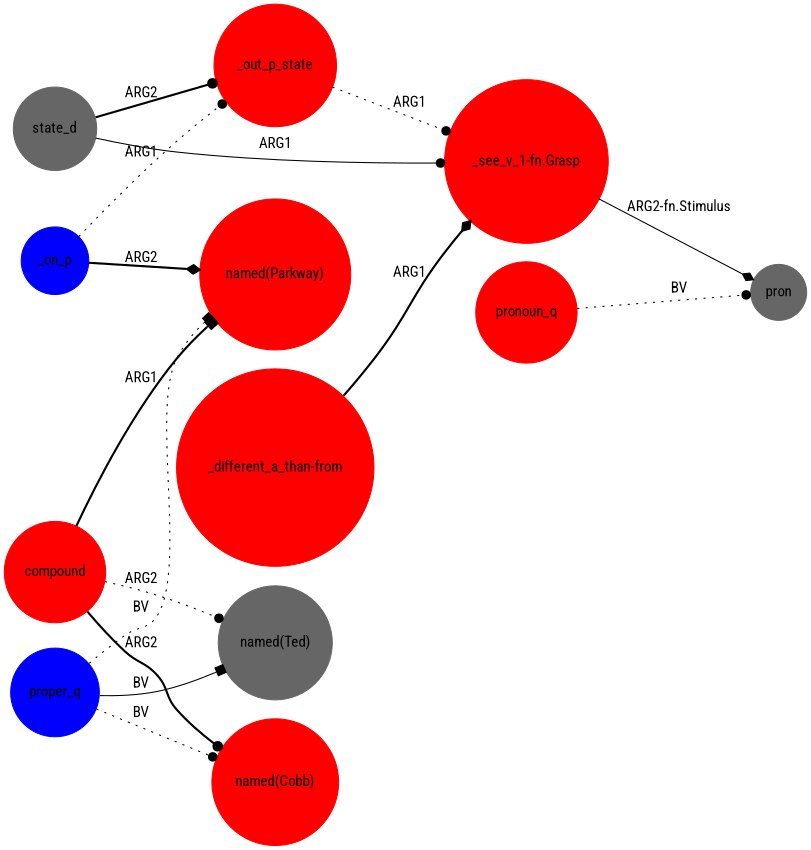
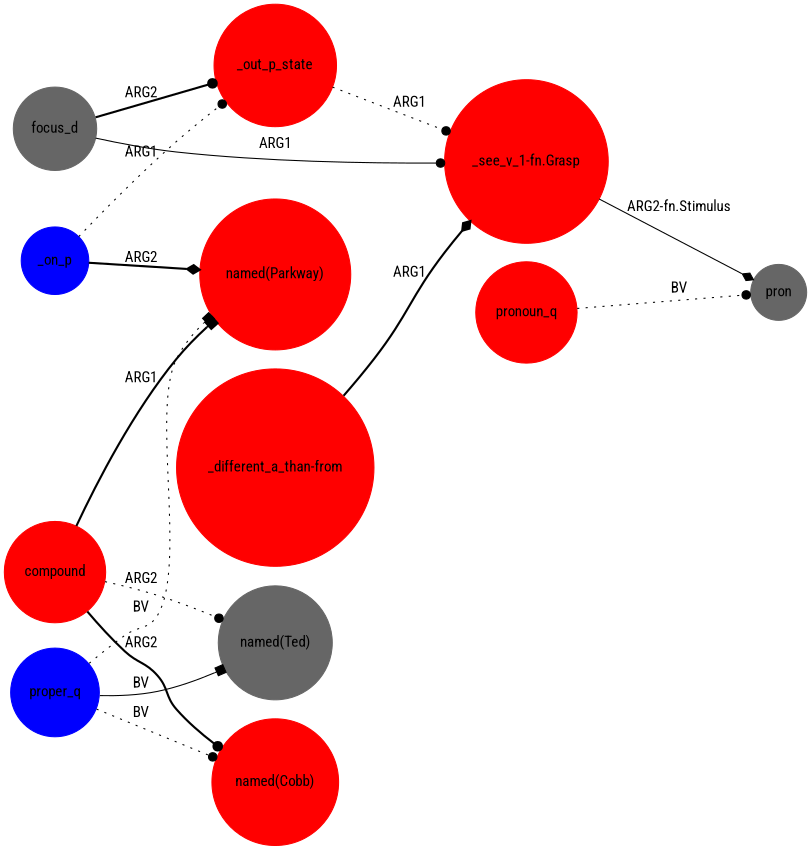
node "state_d": label "state_d" -> "focus_d"
